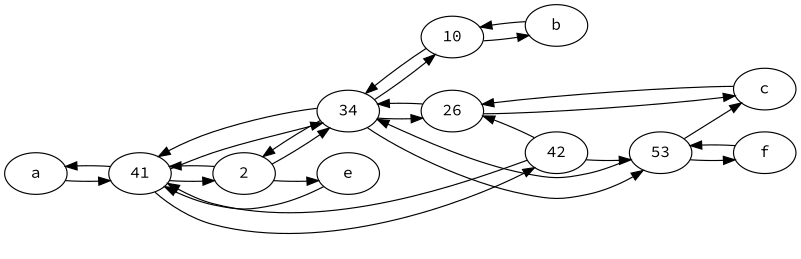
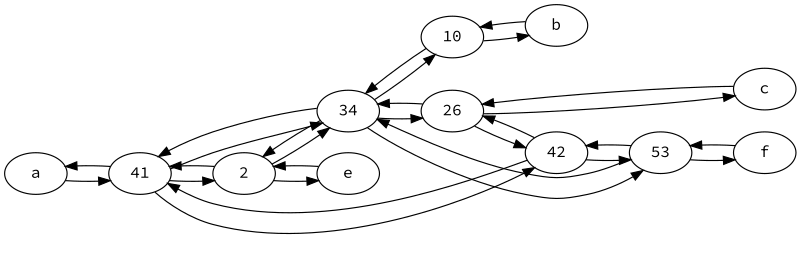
edge "53" -> "c": now "53" -> "42"
edge "26" -> "42": added
edge "e" -> "41": now "e" -> "2"
